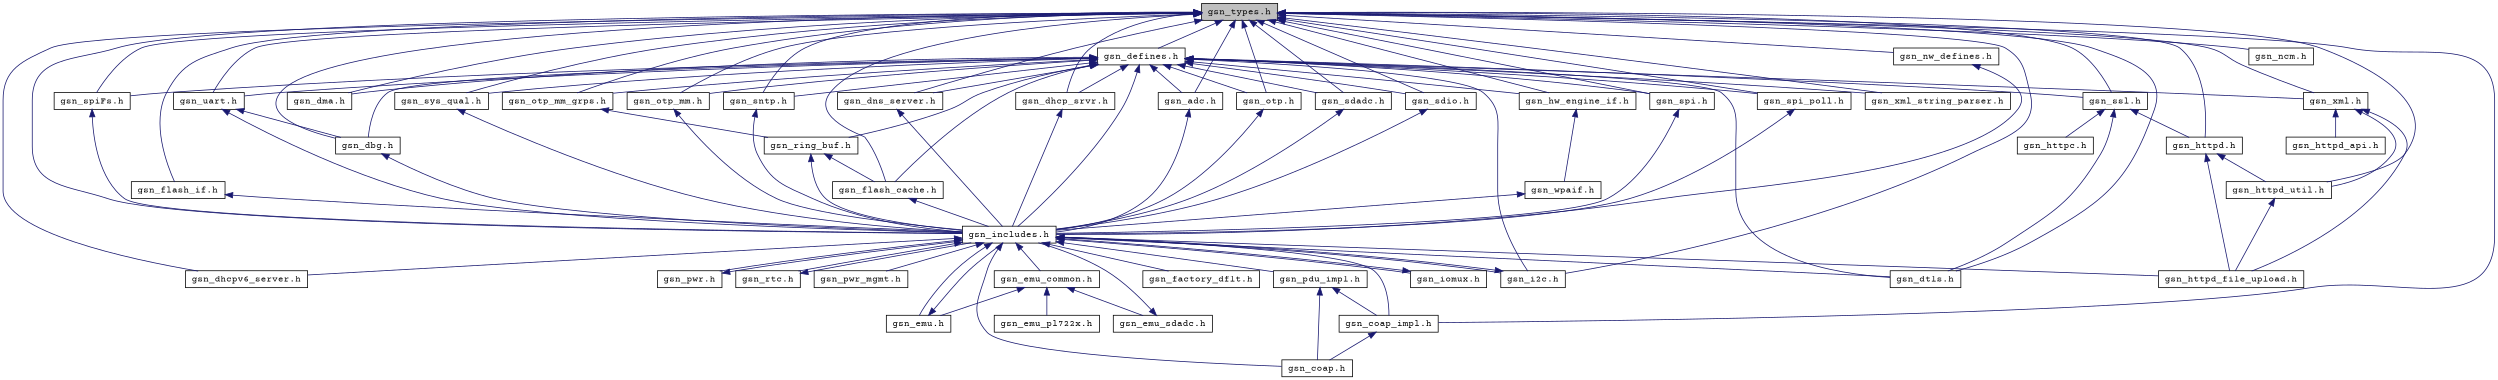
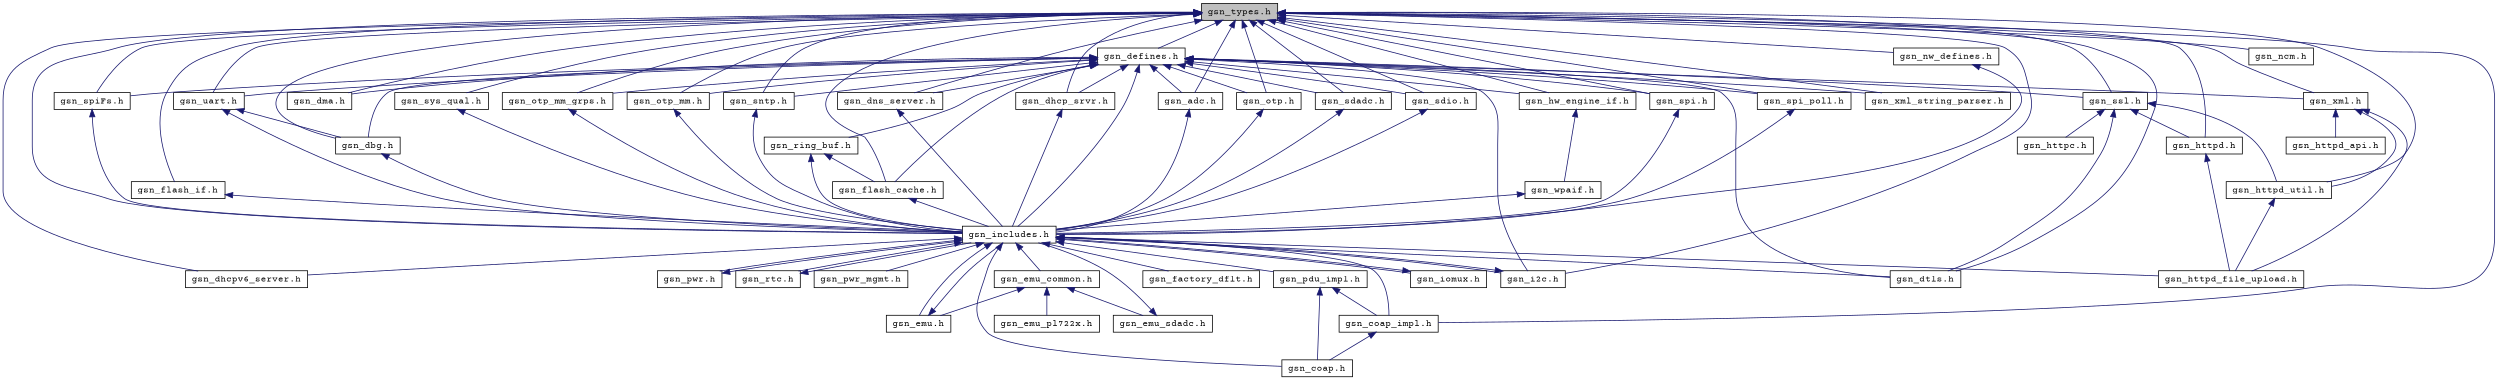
edge "gsn_sys_qual.h" -> "gsn_defines.h": removed
edge "gsn_ring_buf.h" -> "gsn_otp_mm_grps.h": now "gsn_includes.h" -> "gsn_otp_mm_grps.h"
edge "gsn_httpd_util.h" -> "gsn_httpd.h": now "gsn_httpd_util.h" -> "gsn_ssl.h"
